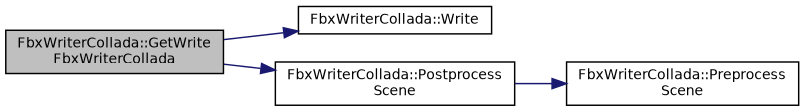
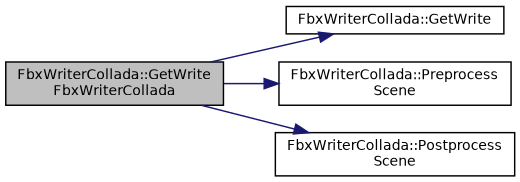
node "FbxWriterCollada::Write": label "FbxWriterCollada::Write" -> "FbxWriterCollada::GetWrite"
edge "FbxWriterCollada::Postprocess Scene" -> "FbxWriterCollada::Preprocess Scene": now "FbxWriterCollada::GetWrite FbxWriterCollada" -> "FbxWriterCollada::Preprocess Scene"
